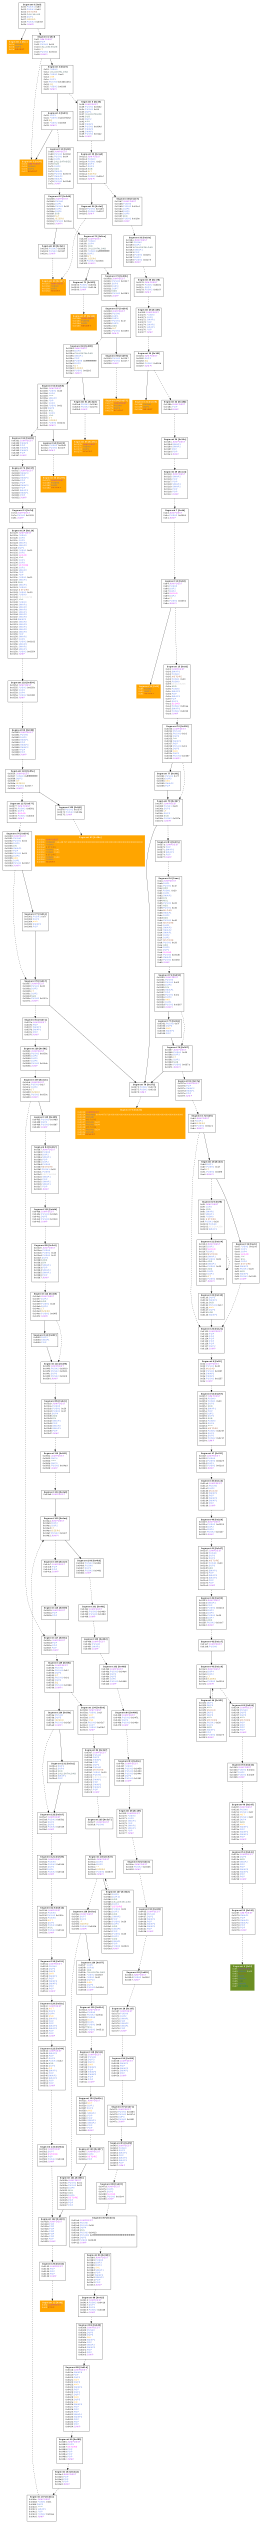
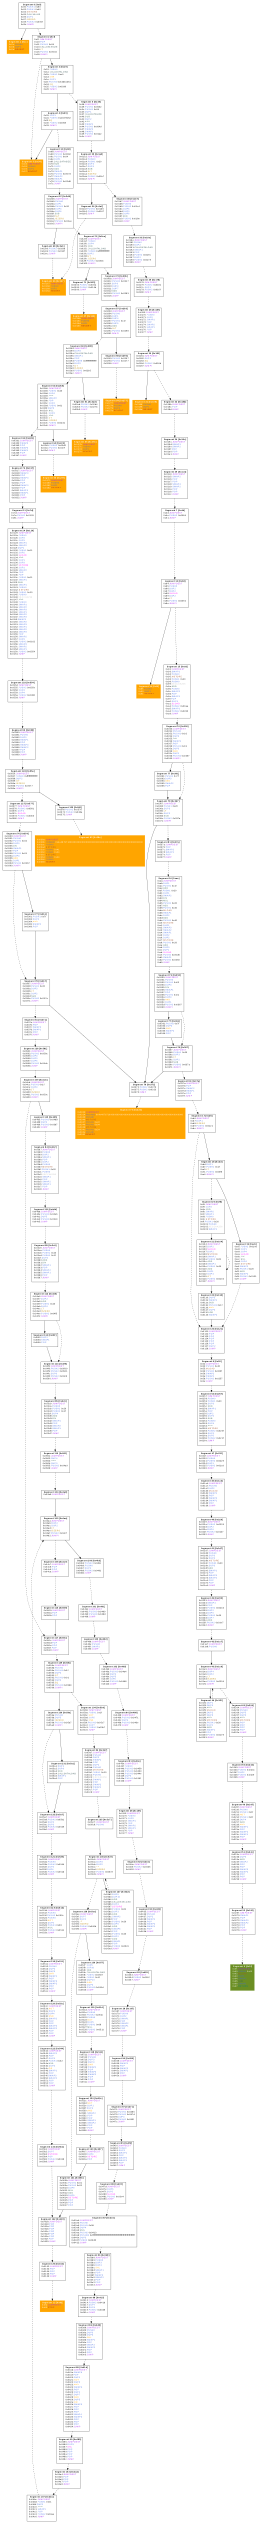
node "Segment 99 [0x485]": text "SSTORE" -> "SHL"
